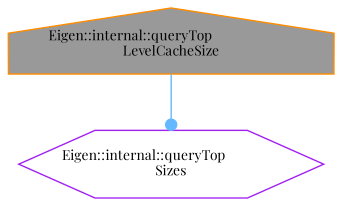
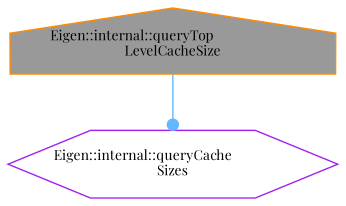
node "Eigen::internal::queryTop Sizes": label "Eigen::internal::queryTop Sizes" -> "Eigen::internal::queryCache Sizes"
